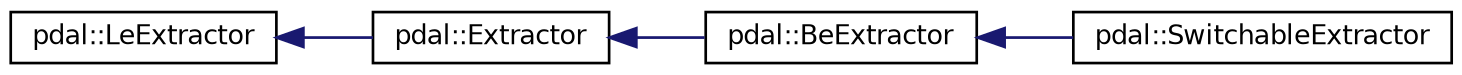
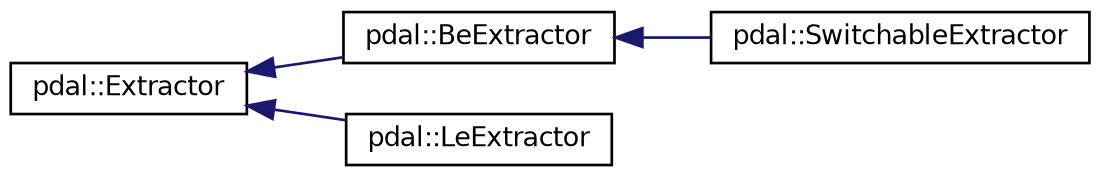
edge "pdal::Extractor" -> "pdal::LeExtractor": reversed
